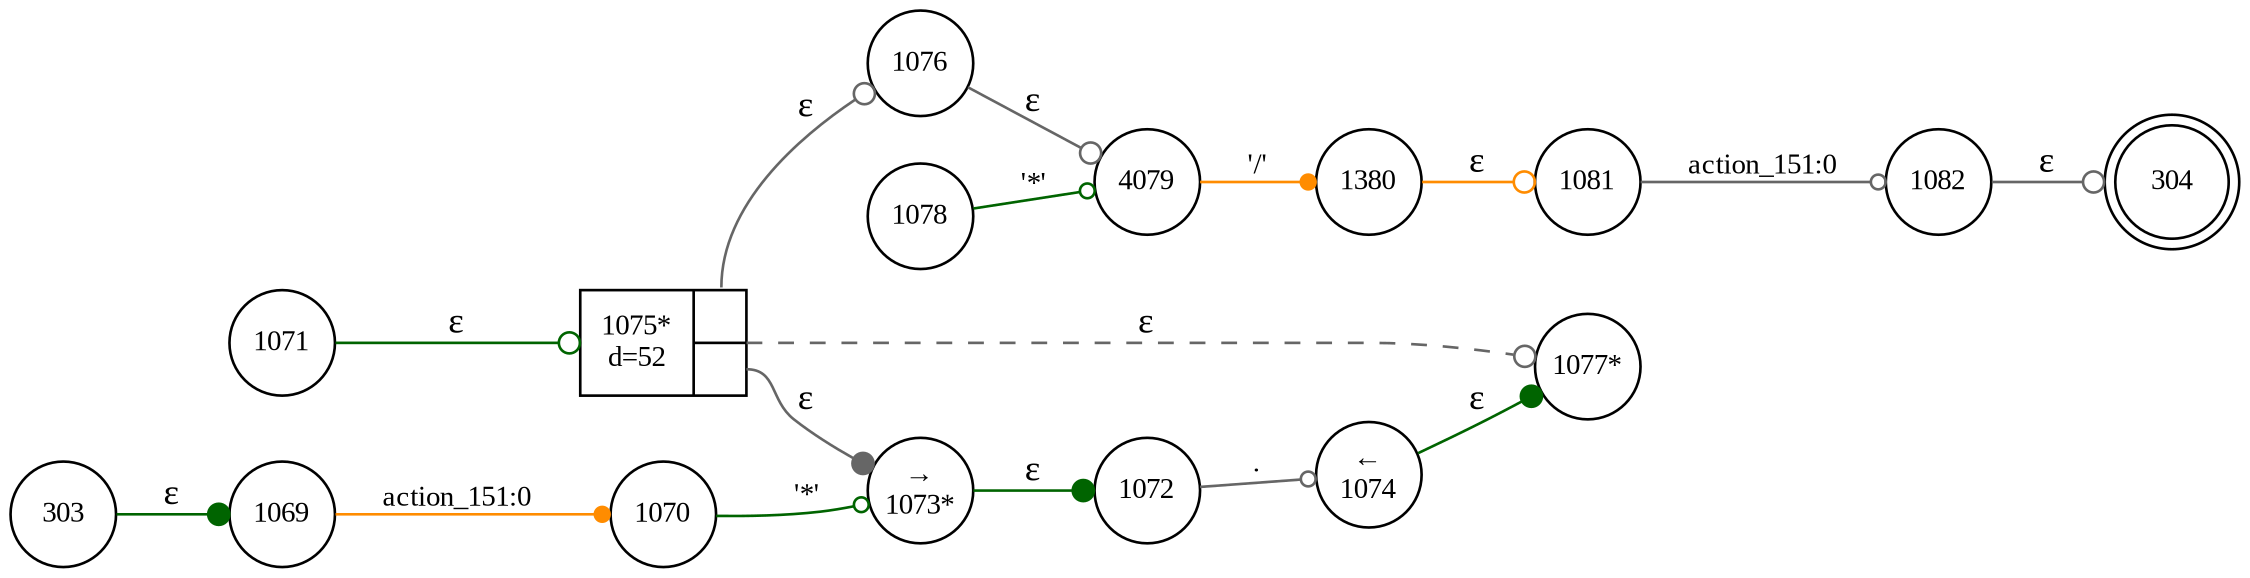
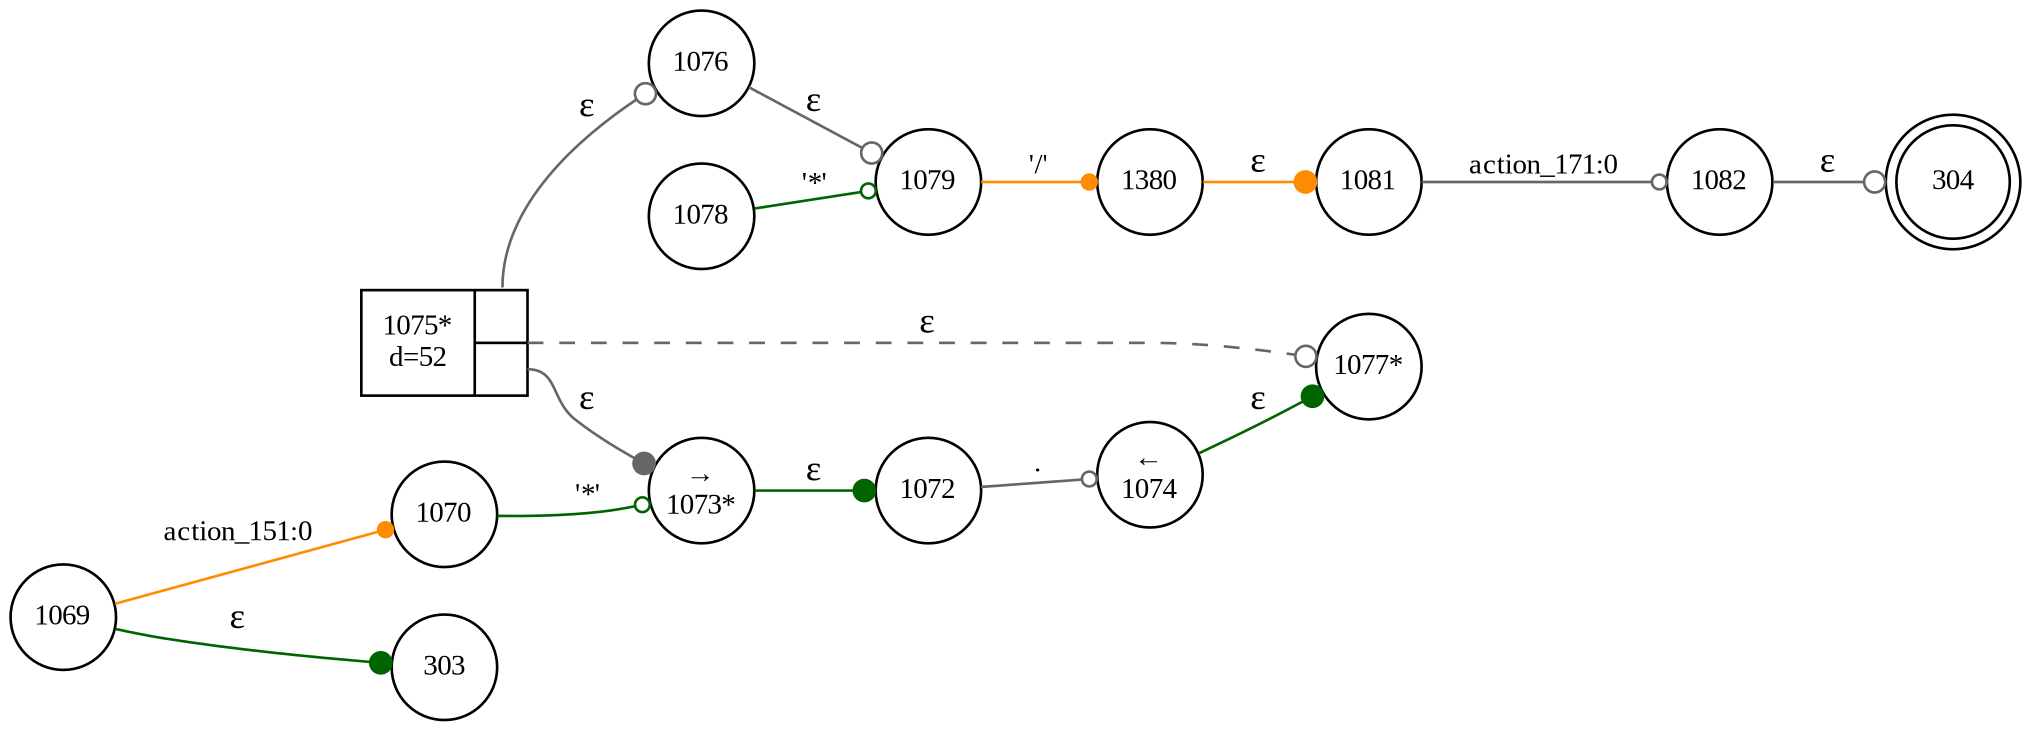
edge "1081" -> "1082": label "action_151:0" -> "action_171:0"
node "4079": label "4079" -> "1079"
edge "1380" -> "1081": arrowhead odot -> dot
node "1071": removed
edge "303" -> "1069": reversed
